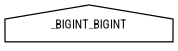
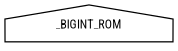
node "_BIGINT_BIGINT": label "_BIGINT_BIGINT" -> "_BIGINT_ROM"
